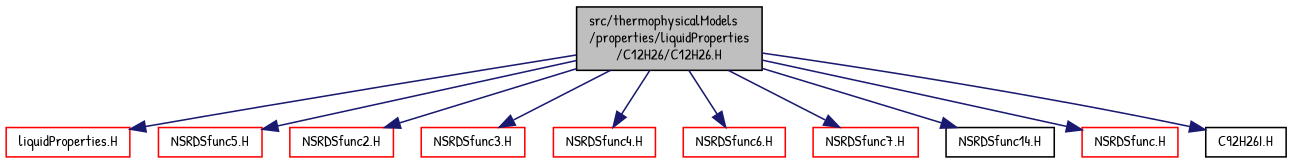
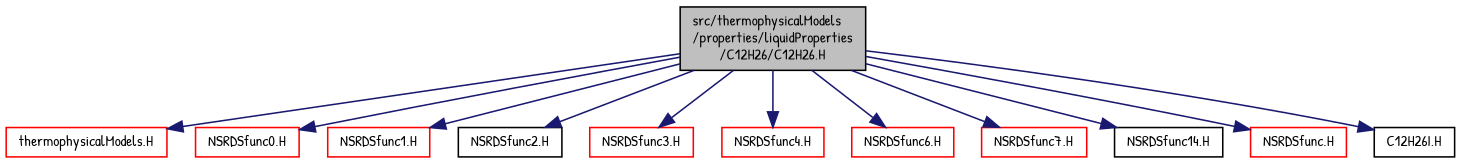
node "liquidProperties.H": label "liquidProperties.H" -> "thermophysicalModels.H"
node "NSRDSfunc5.H": label "NSRDSfunc5.H" -> "NSRDSfunc0.H"
node "NSRDSfunc2.H": color red -> black
node "NSRDSfunc1.H": added
node "C92H26I.H": label "C92H26I.H" -> "C12H26I.H"
